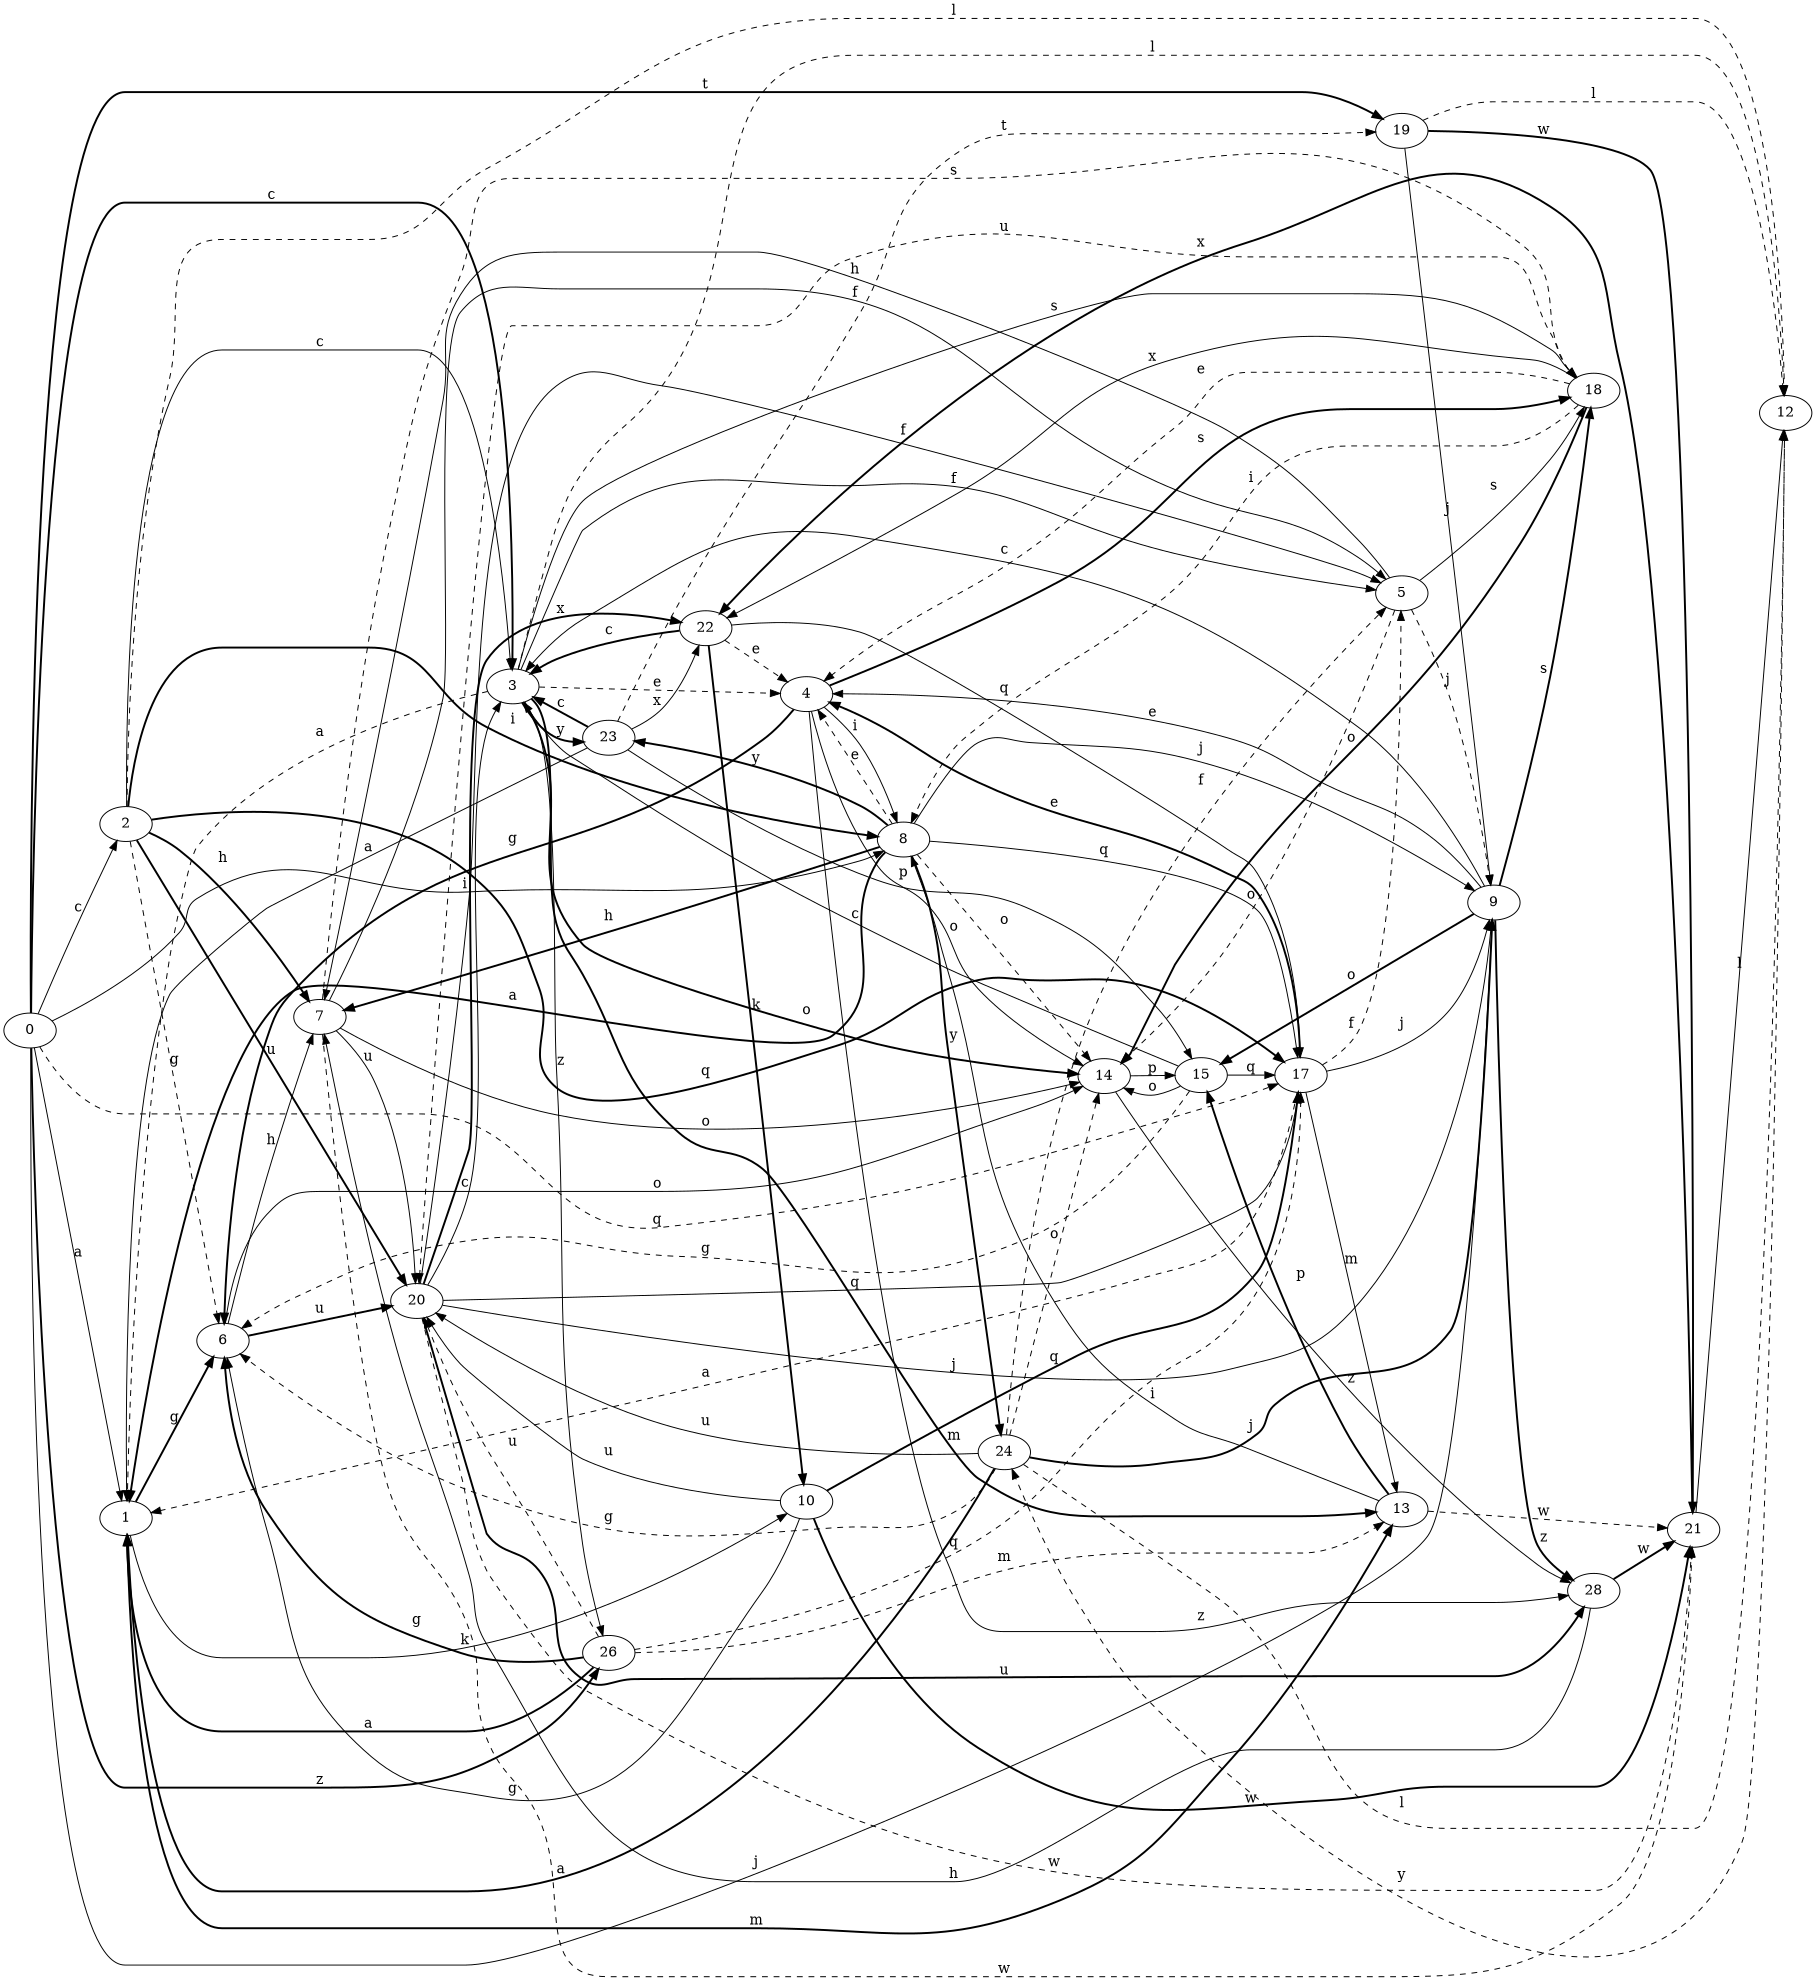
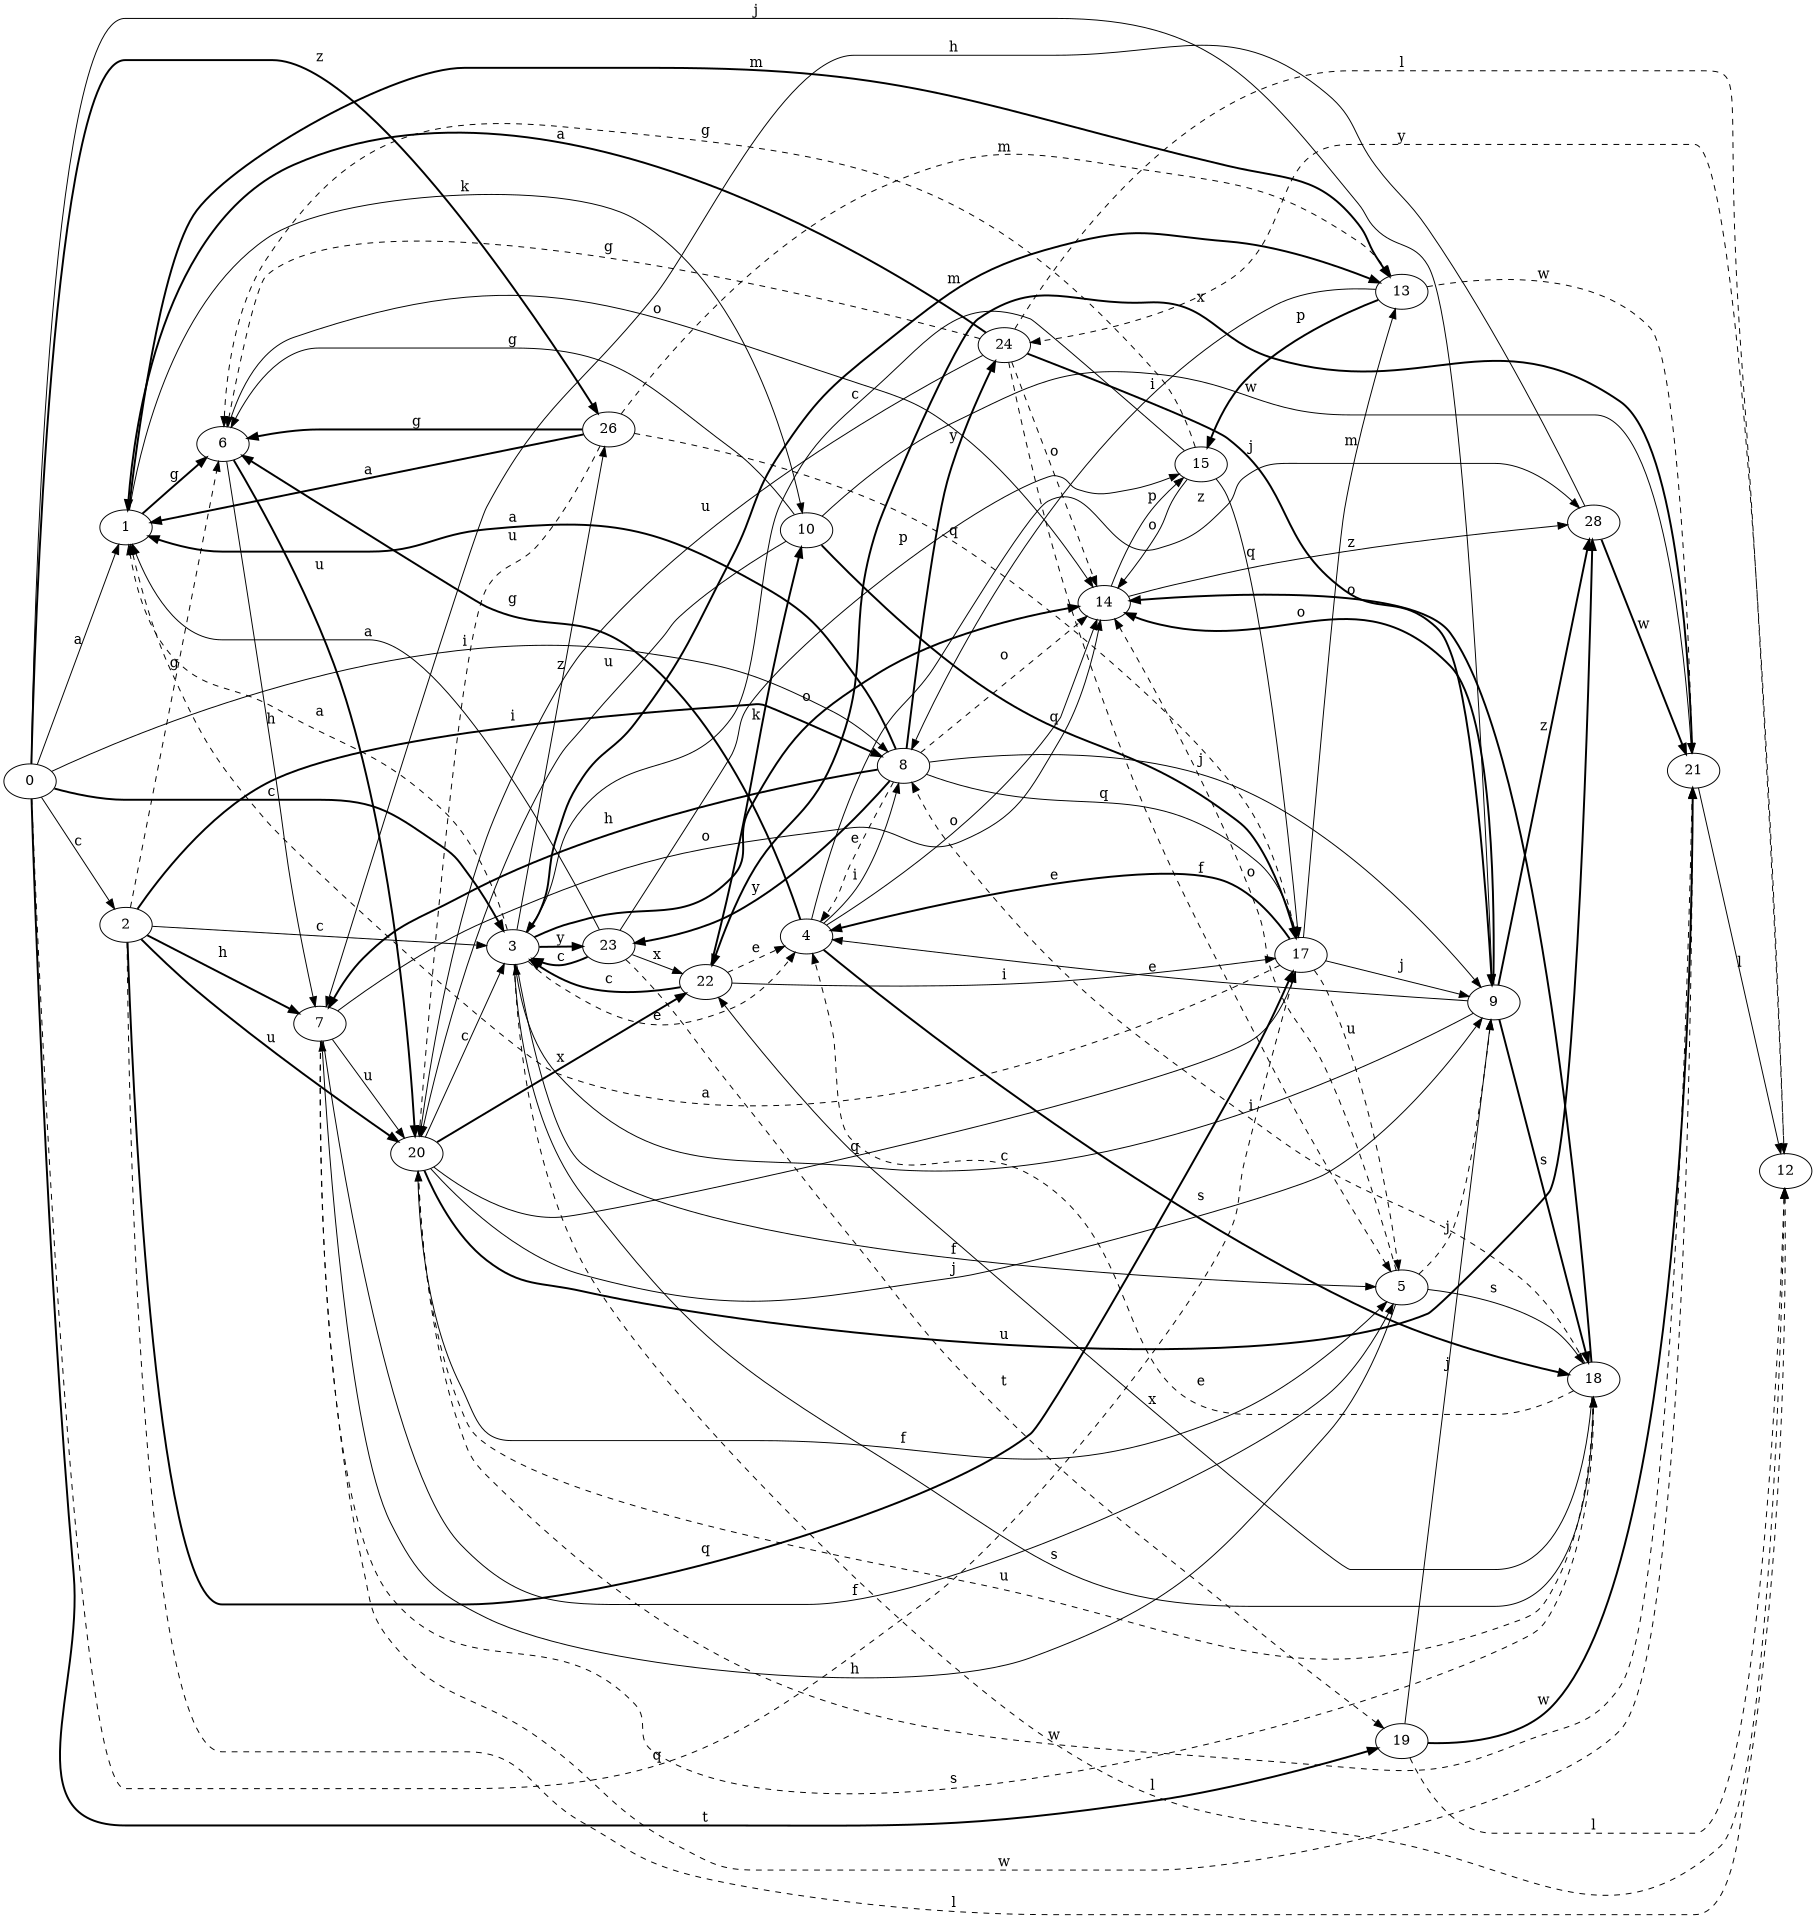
edge "22" -> "17": label "q" -> "i"
edge "9" -> "15": now "9" -> "14"
edge "17" -> "5": label "f" -> "u"
edge "10" -> "21": style bold -> solid
